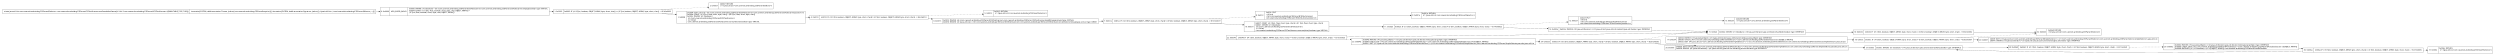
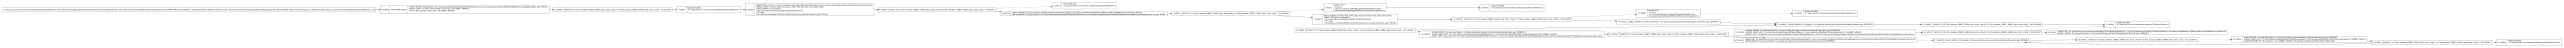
edge "1: 0x0005" -> "3: 0x0008": now "2: 0x0007" -> "3: 0x0008"
